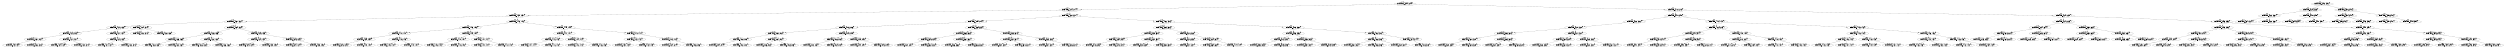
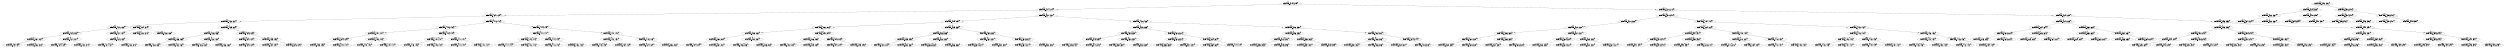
node "Node{data=[1392, 1392]}": removed
node "Node{data=[3533, 3533]}": added
